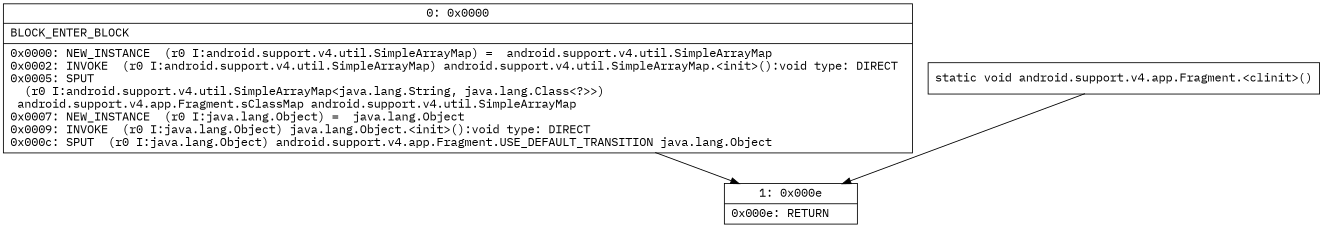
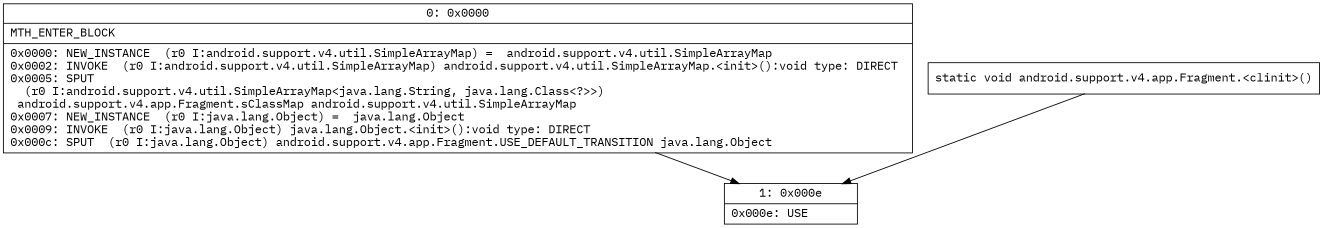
node "0: 0x0000": text "BLOCK_ENTER_BLOCK" -> "MTH_ENTER_BLOCK"
node "1: 0x000e": text "0x000e: RETURN" -> "0x000e: USE"
